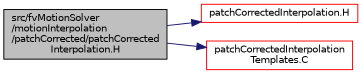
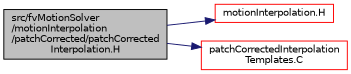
node "patchCorrectedInterpolation.H": label "patchCorrectedInterpolation.H" -> "motionInterpolation.H"
